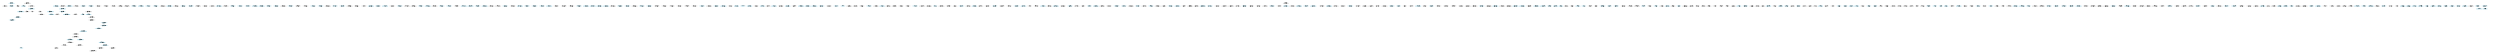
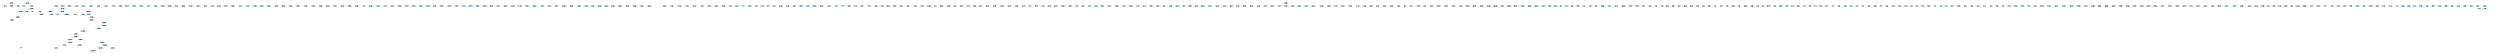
node "(469) C284": removed
